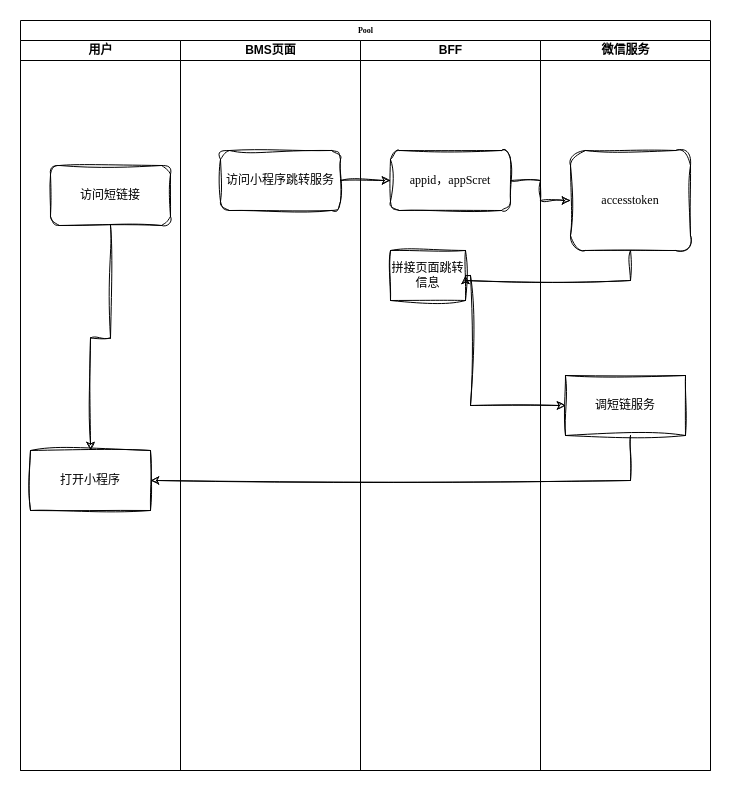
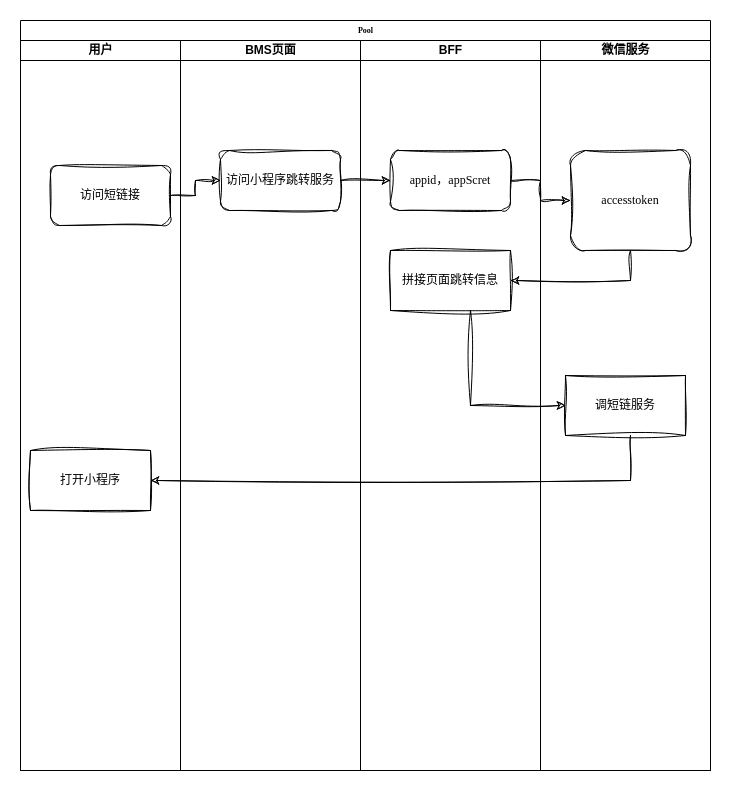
node "拼接页面跳转信息": size 75x50 -> 120x60
edge "访问短链接" -> "打开小程序": now "访问短链接" -> "访问小程序跳转服务"
